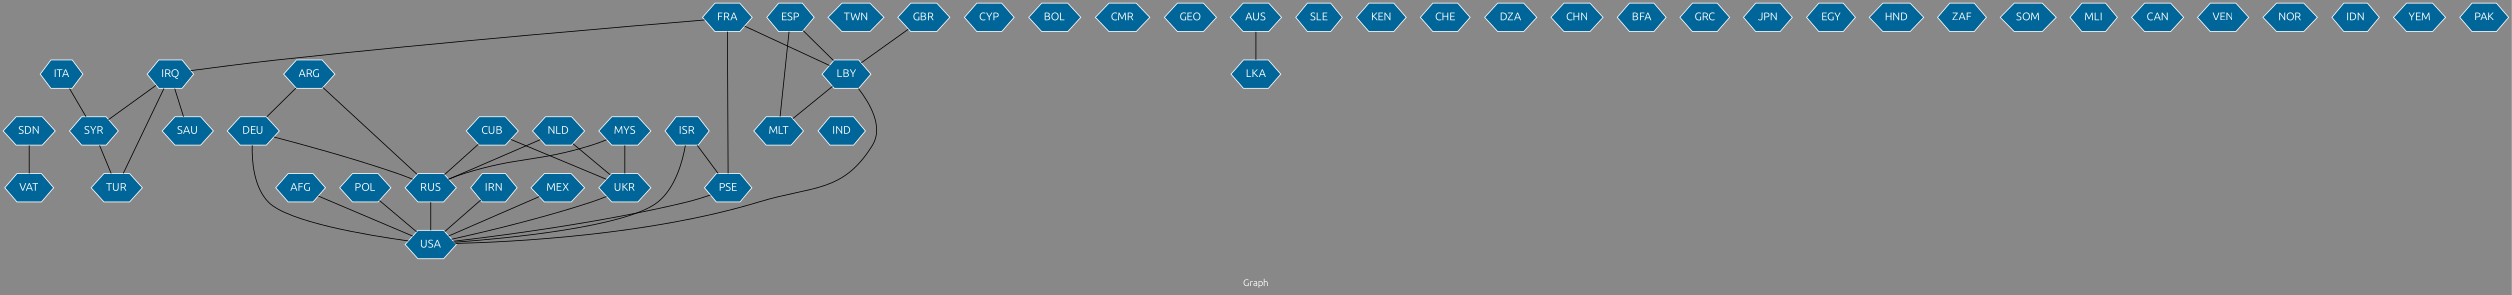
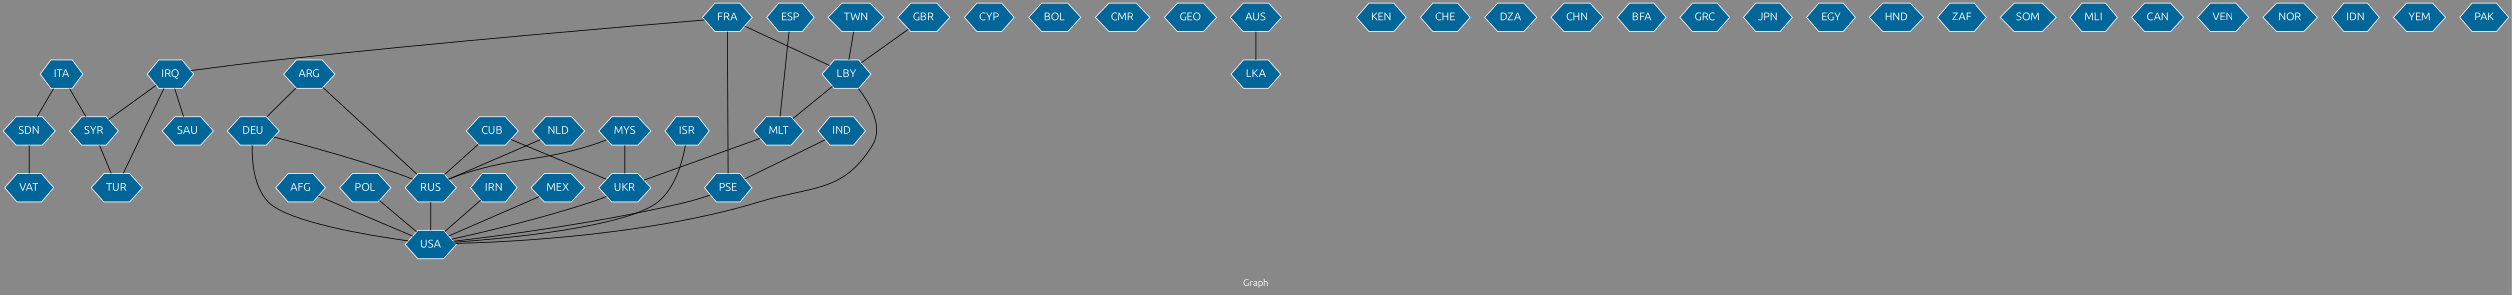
node "SLE": removed
edge "ESP" -- "LBY": now "TWN" -- "LBY"
edge "ITA" -- "SDN": added
edge "NLD" -- "UKR": now "MLT" -- "UKR"
edge "ISR" -- "PSE": now "IND" -- "PSE"
